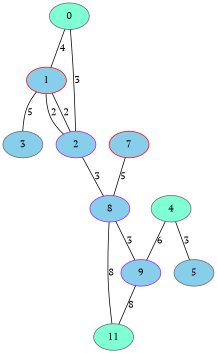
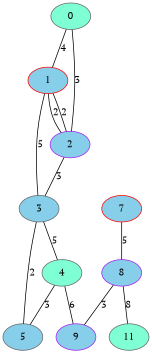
edge "2" -- "8": now "2" -- "3"
edge "3" -- "4": added, label "5"
edge "3" -- "5": added, label "2"
edge "9" -- "11": removed, label "8"
